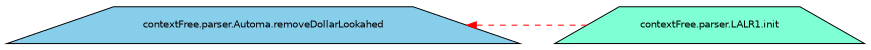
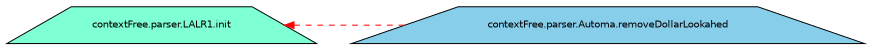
edge "contextFree.parser.LALR1.init" -> "contextFree.parser.Automa.removeDollarLookahed": reversed
